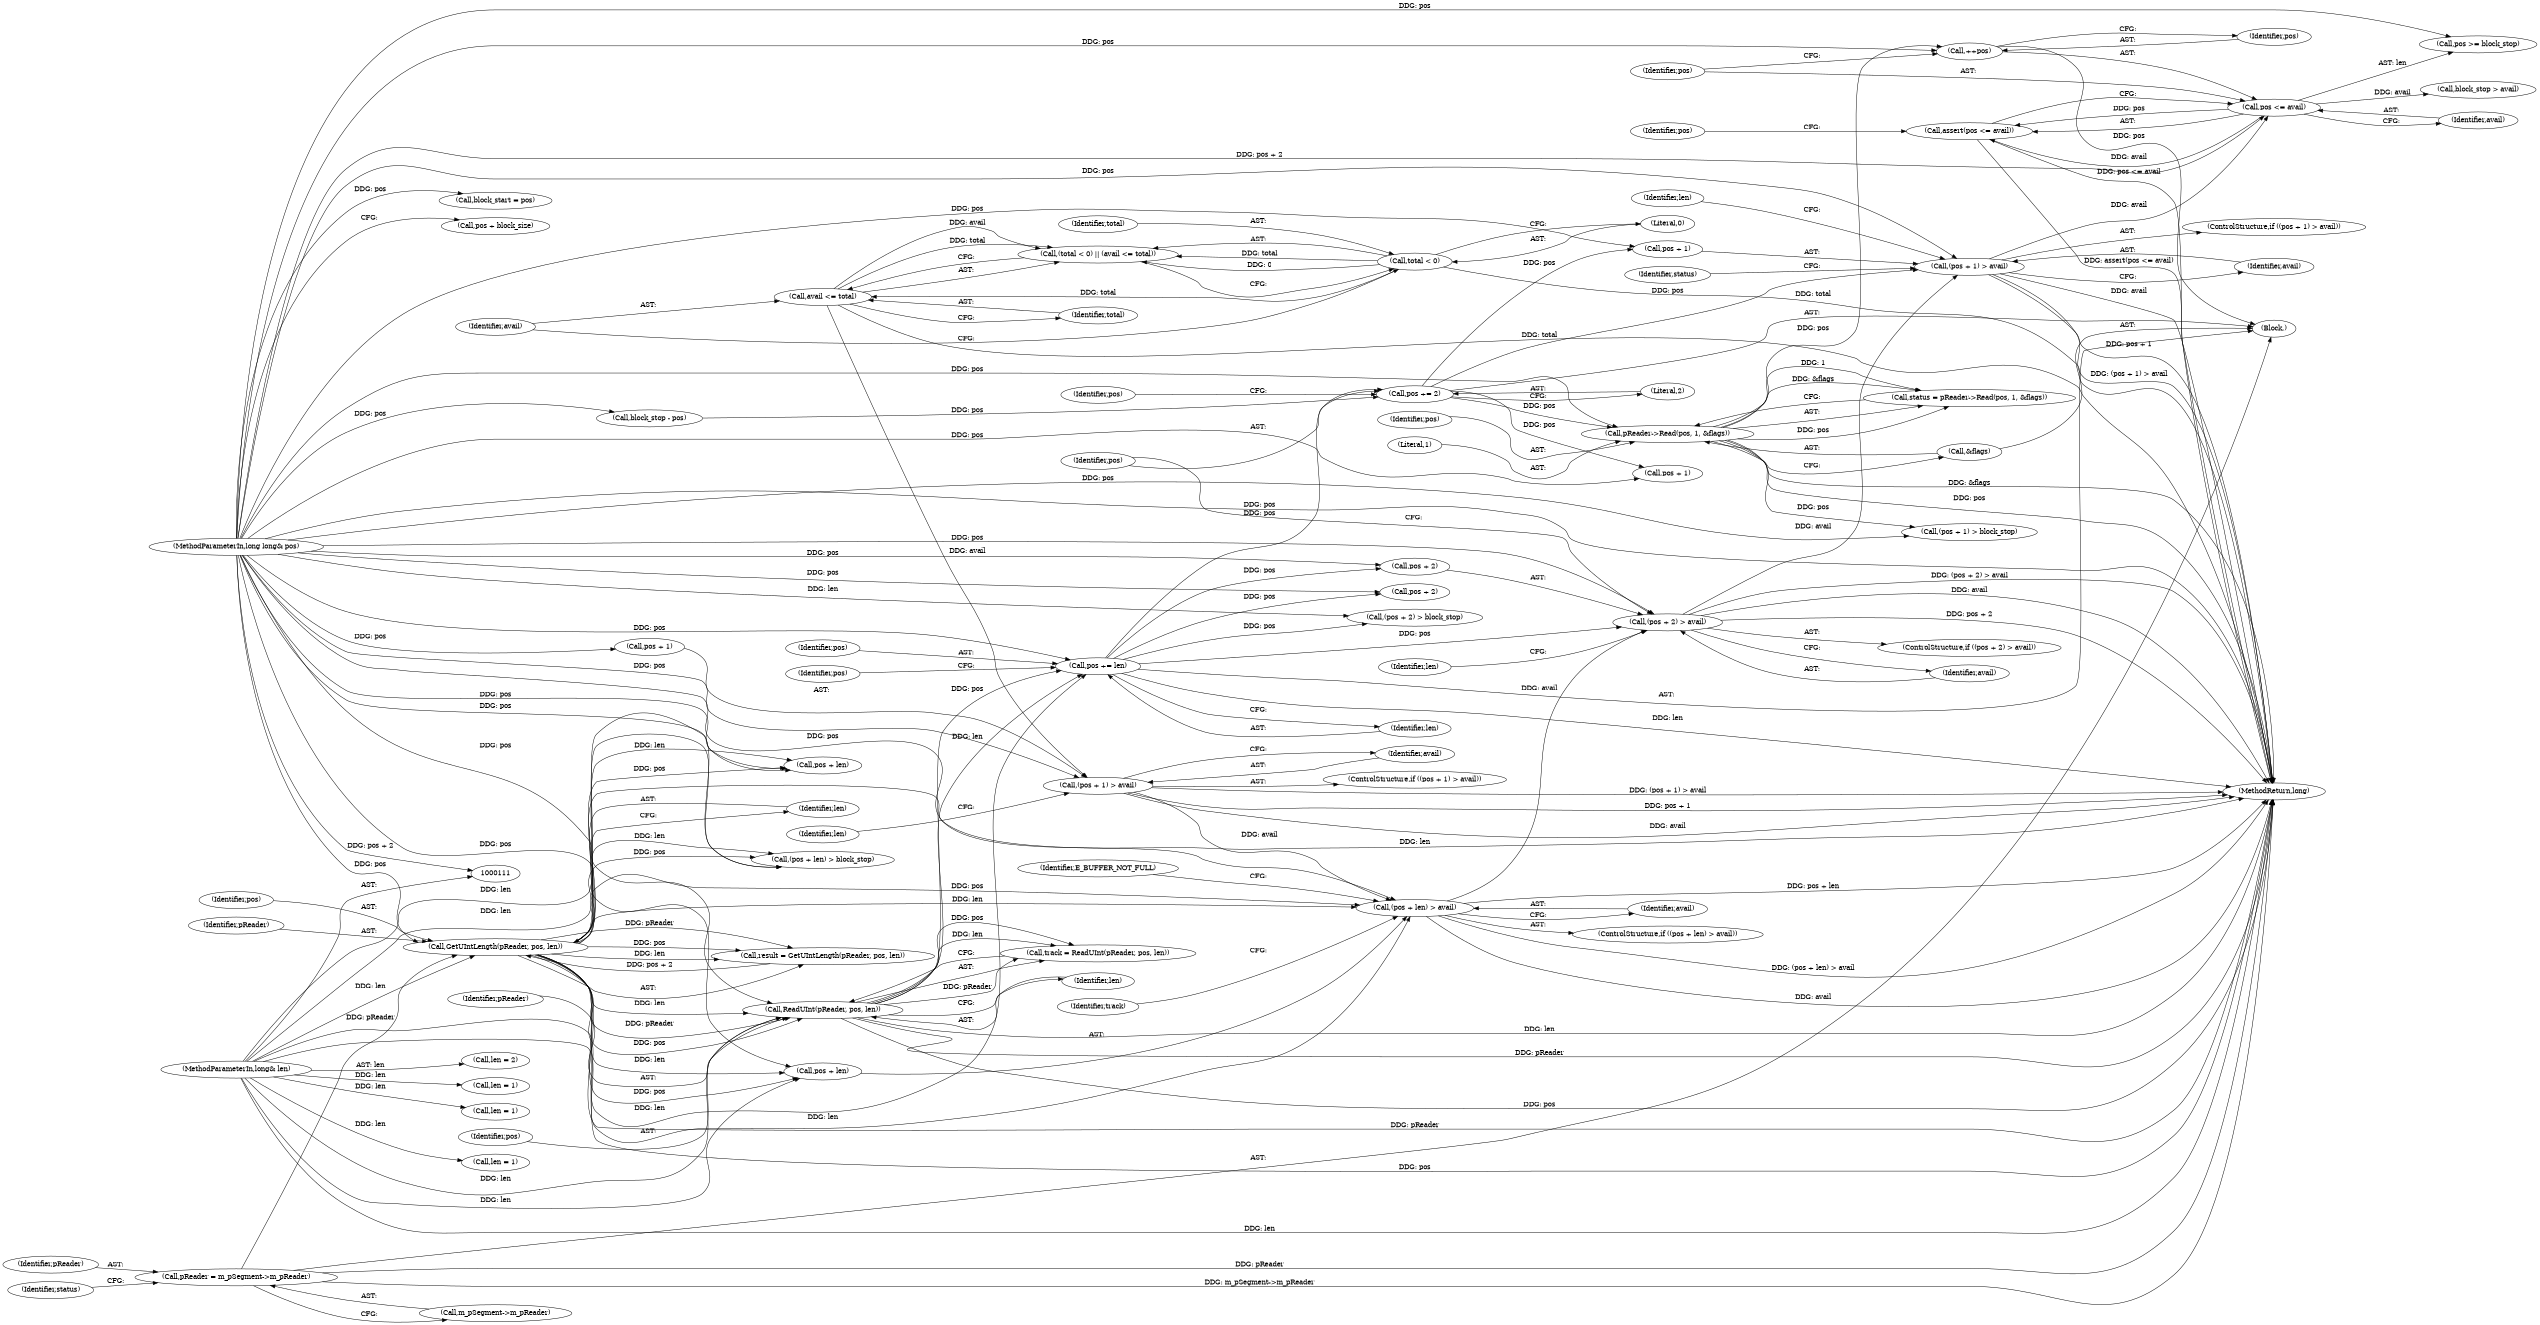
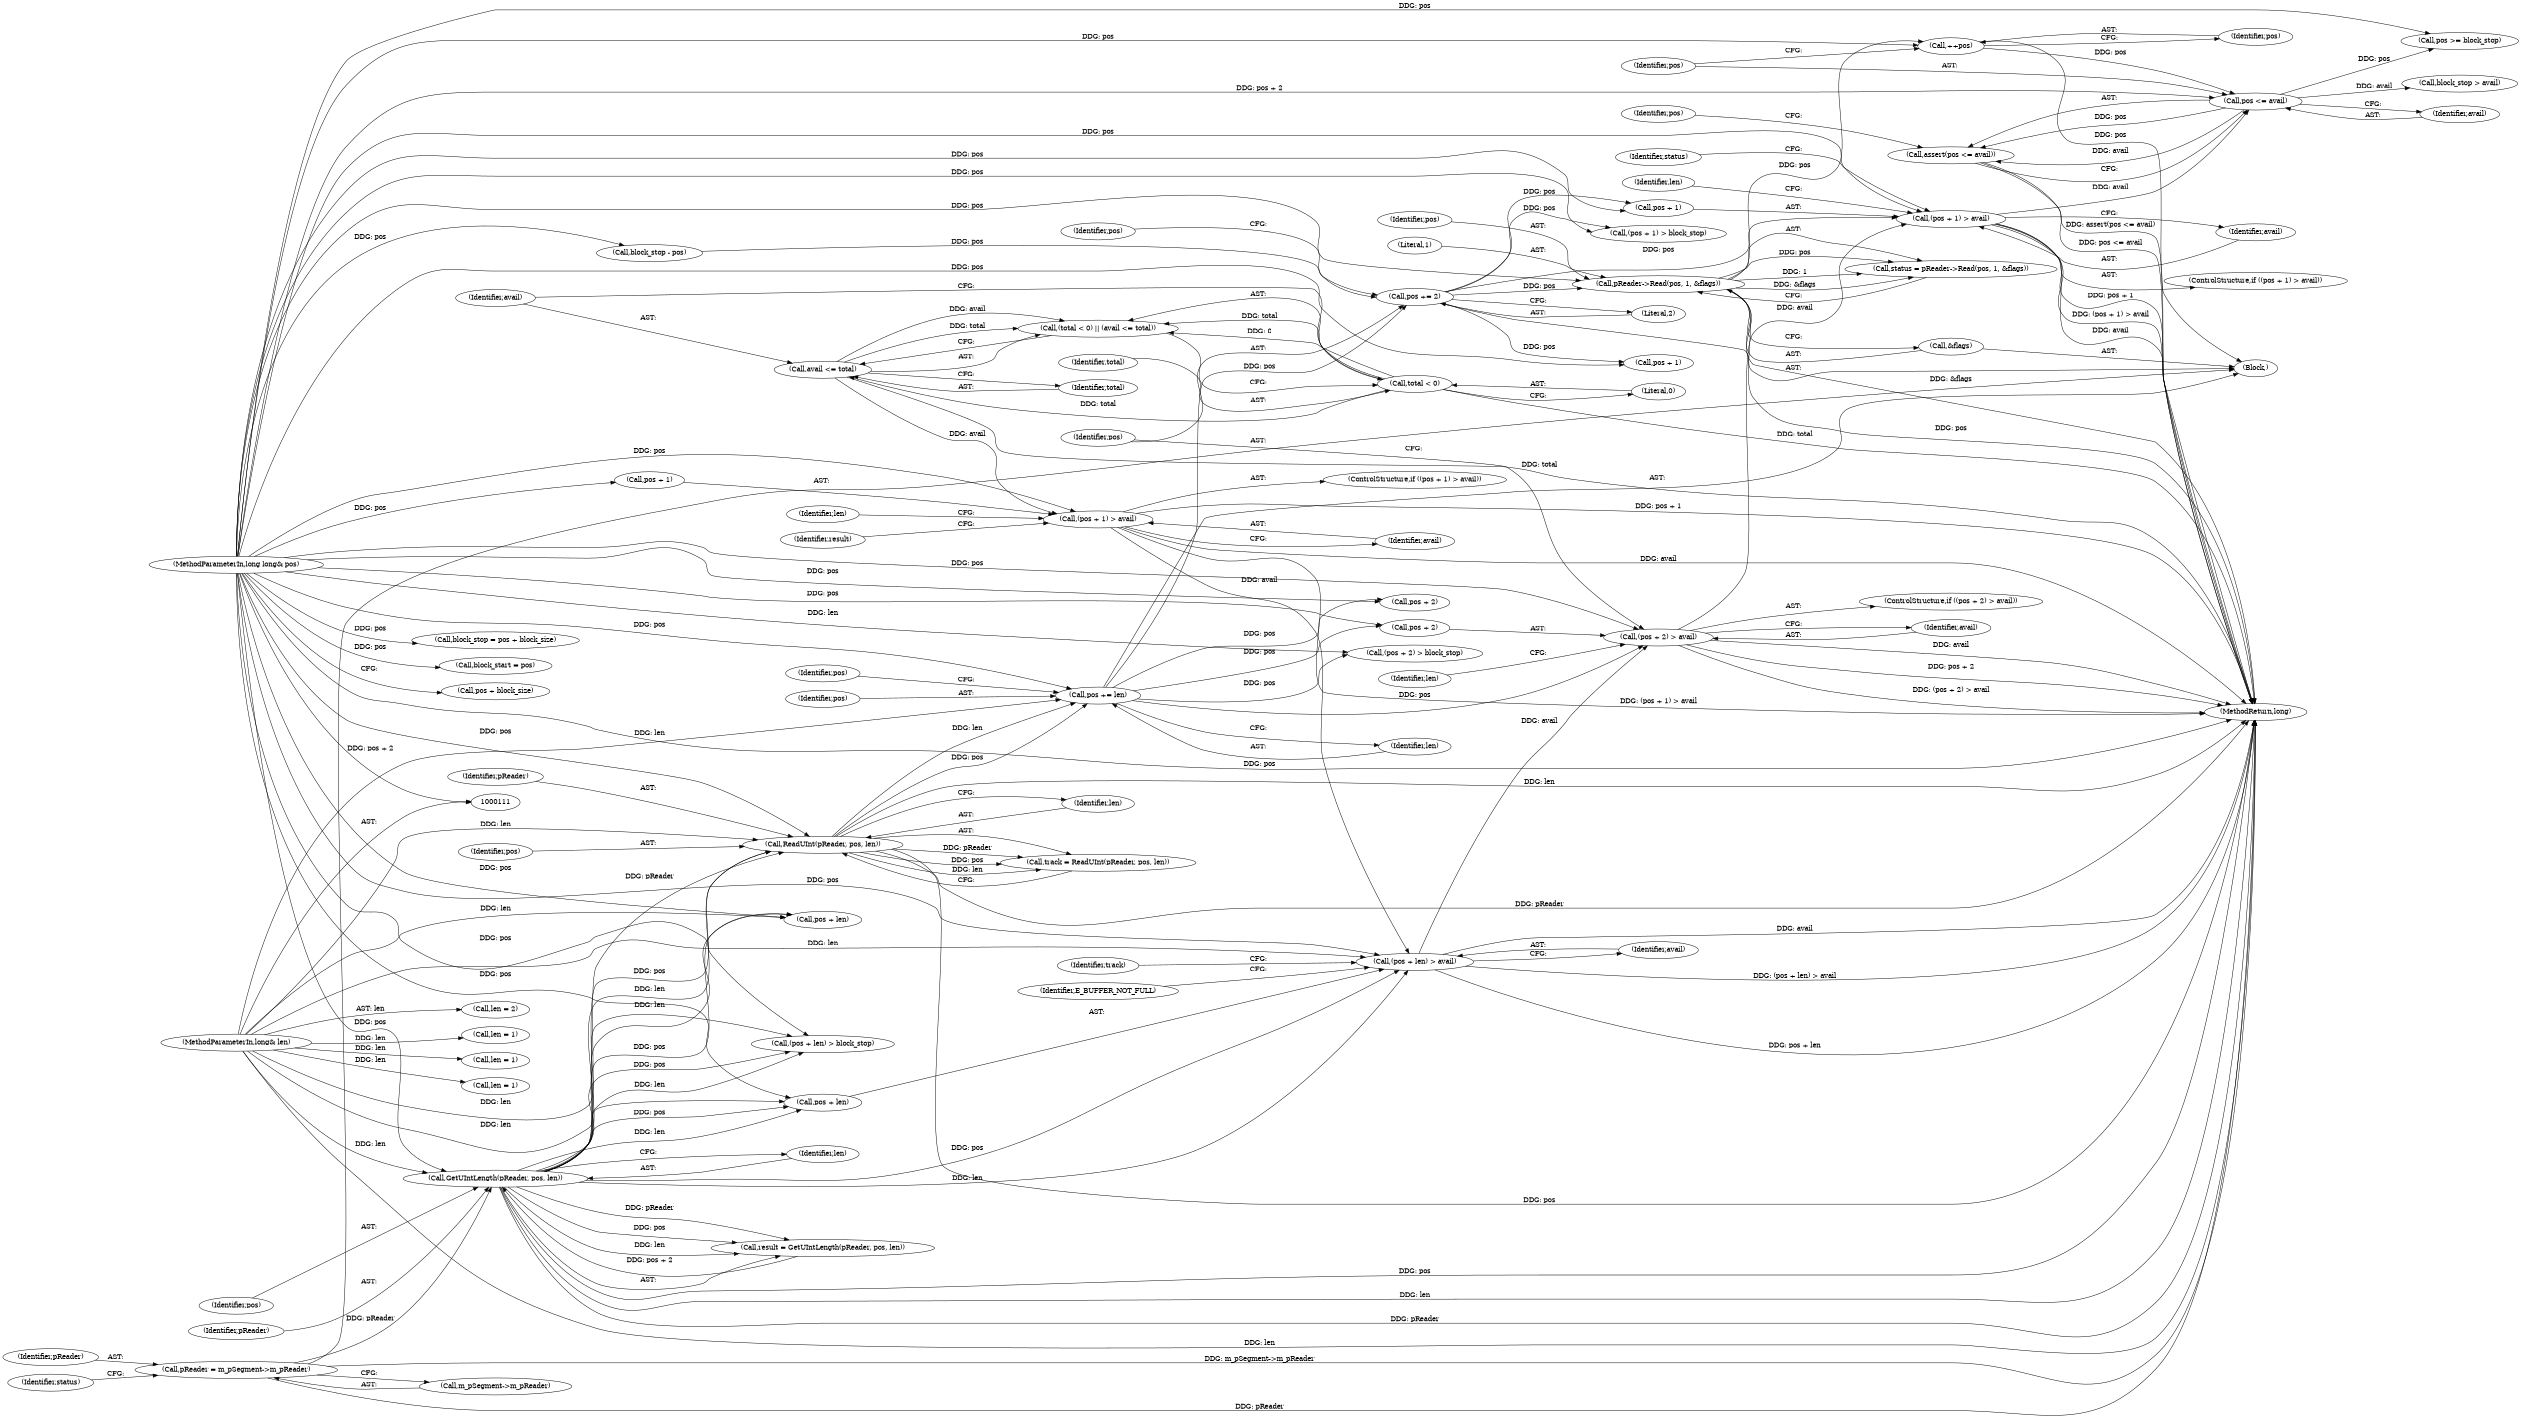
edge "(Call,++pos)" -> "(Call,pos <= avail)": label "AST: " -> "DDG: pos"
edge "(Call,pos <= avail)" -> "(Call,pos >= block_stop)": label "AST: len" -> "DDG: pos"
edge "(Call,pReader->Read(pos, 1, &flags))" -> "(Call,(pos + 1) > block_stop)": now "(Call,pos += 2)" -> "(Call,(pos + 1) > block_stop)"
node "(Identifier,result)": added
node "(Call,block_stop = pos + block_size)": added
edge "(Call,pos += len)" -> "(MethodReturn,long)": removed, label "DDG: len"
node "(ControlStructure,if ((pos + len) > avail))": removed
